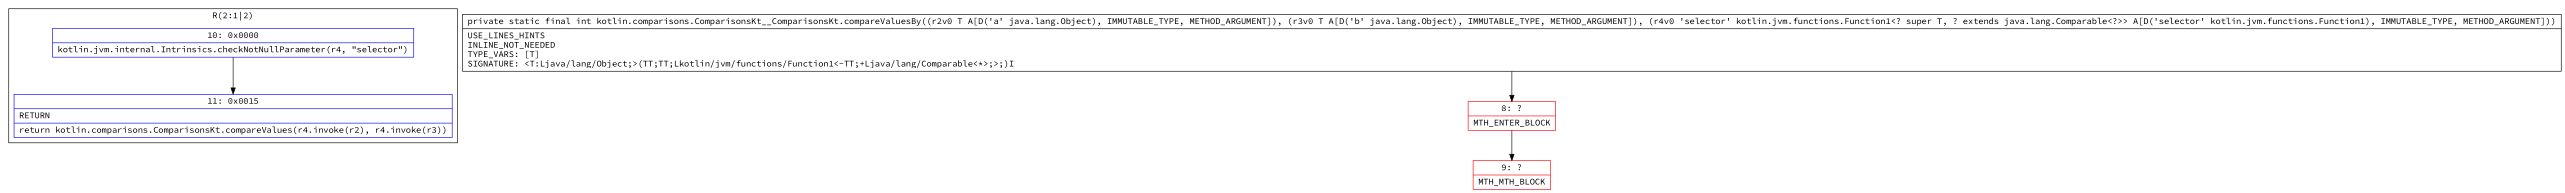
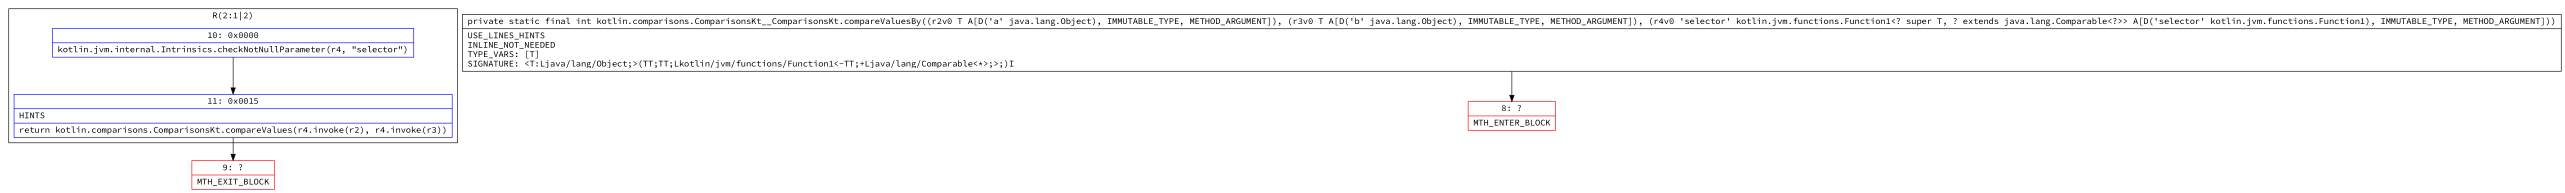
node "11: 0x0015": text "RETURN" -> "HINTS"
edge "8: ?" -> "9: ?": now "11: 0x0015" -> "9: ?"
node "9: ?": text "MTH_MTH_BLOCK" -> "MTH_EXIT_BLOCK"
